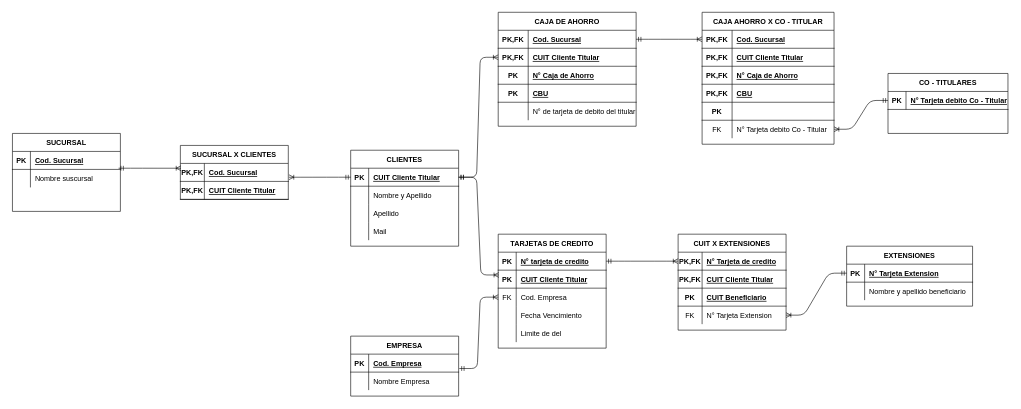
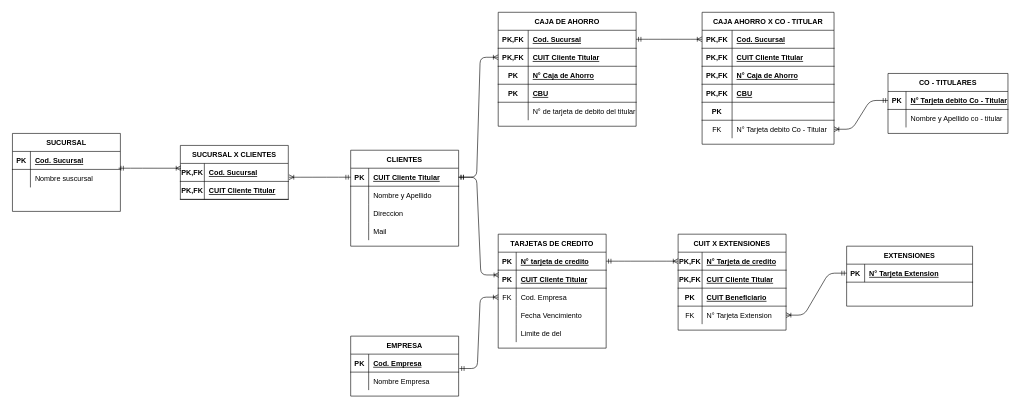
node "Nombre y Apellido co - titular": added
node "Apellido": label "Apellido" -> "Direccion"
node "Nombre y apellido beneficiario": removed
